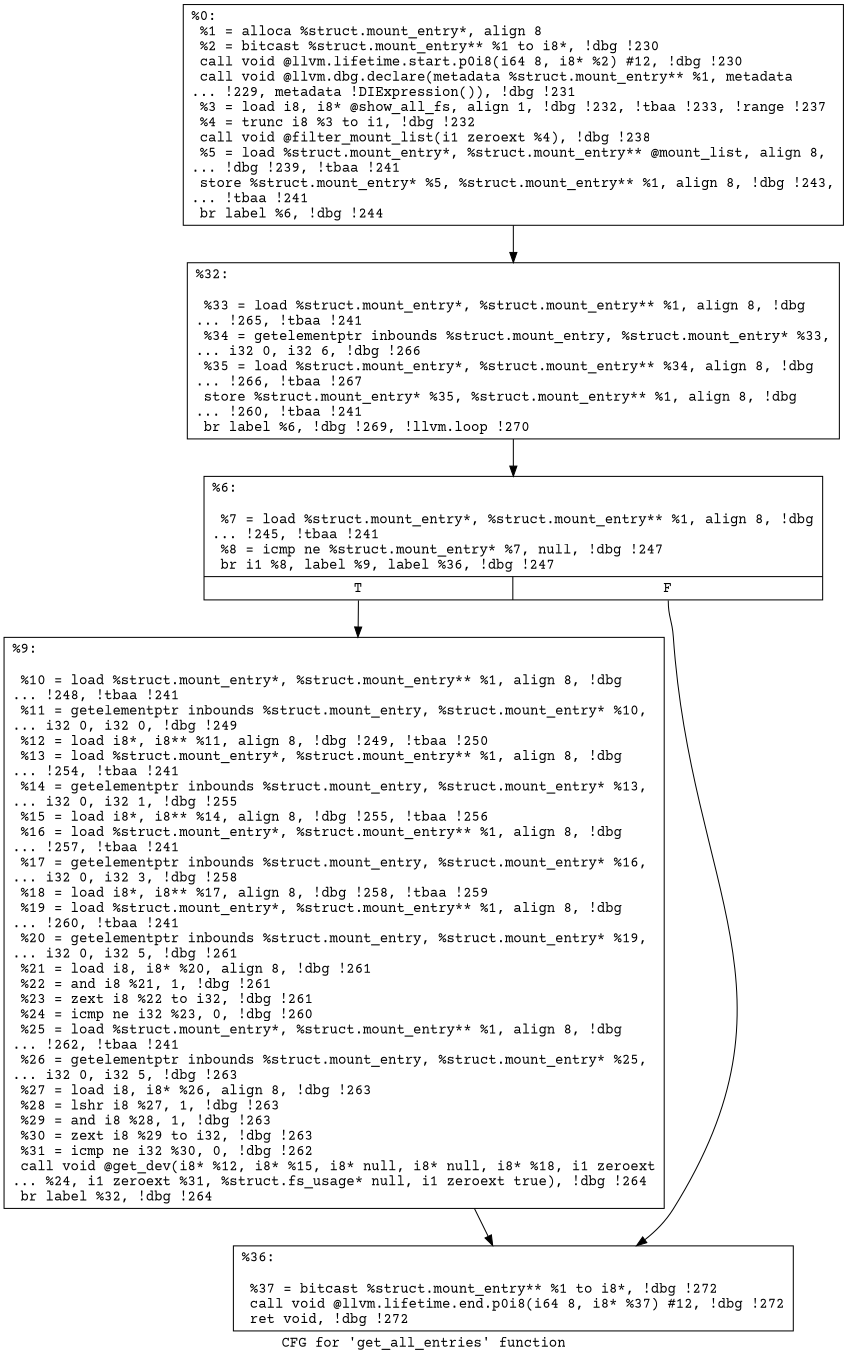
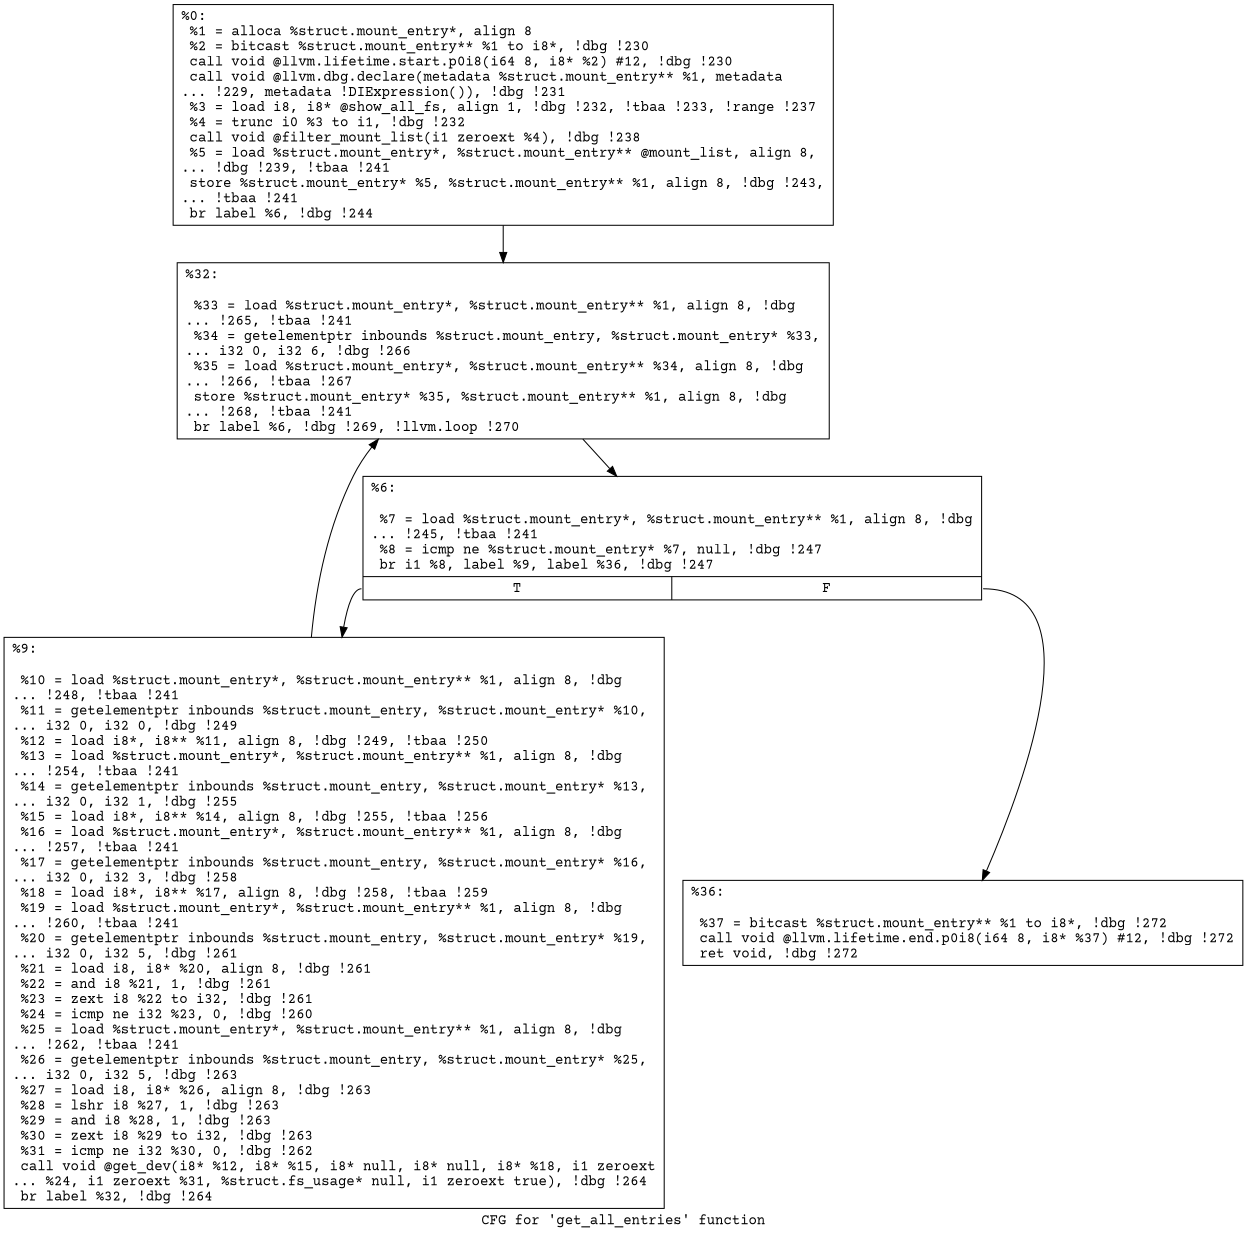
node "%0:": text "%4 = trunc i8 %3 to i1, !dbg !232" -> "%4 = trunc i0 %3 to i1, !dbg !232"
node "%32:": text "... !260, !tbaa !241" -> "... !268, !tbaa !241"
edge "%9:" -> "%36:": now "%9:" -> "%32:"
